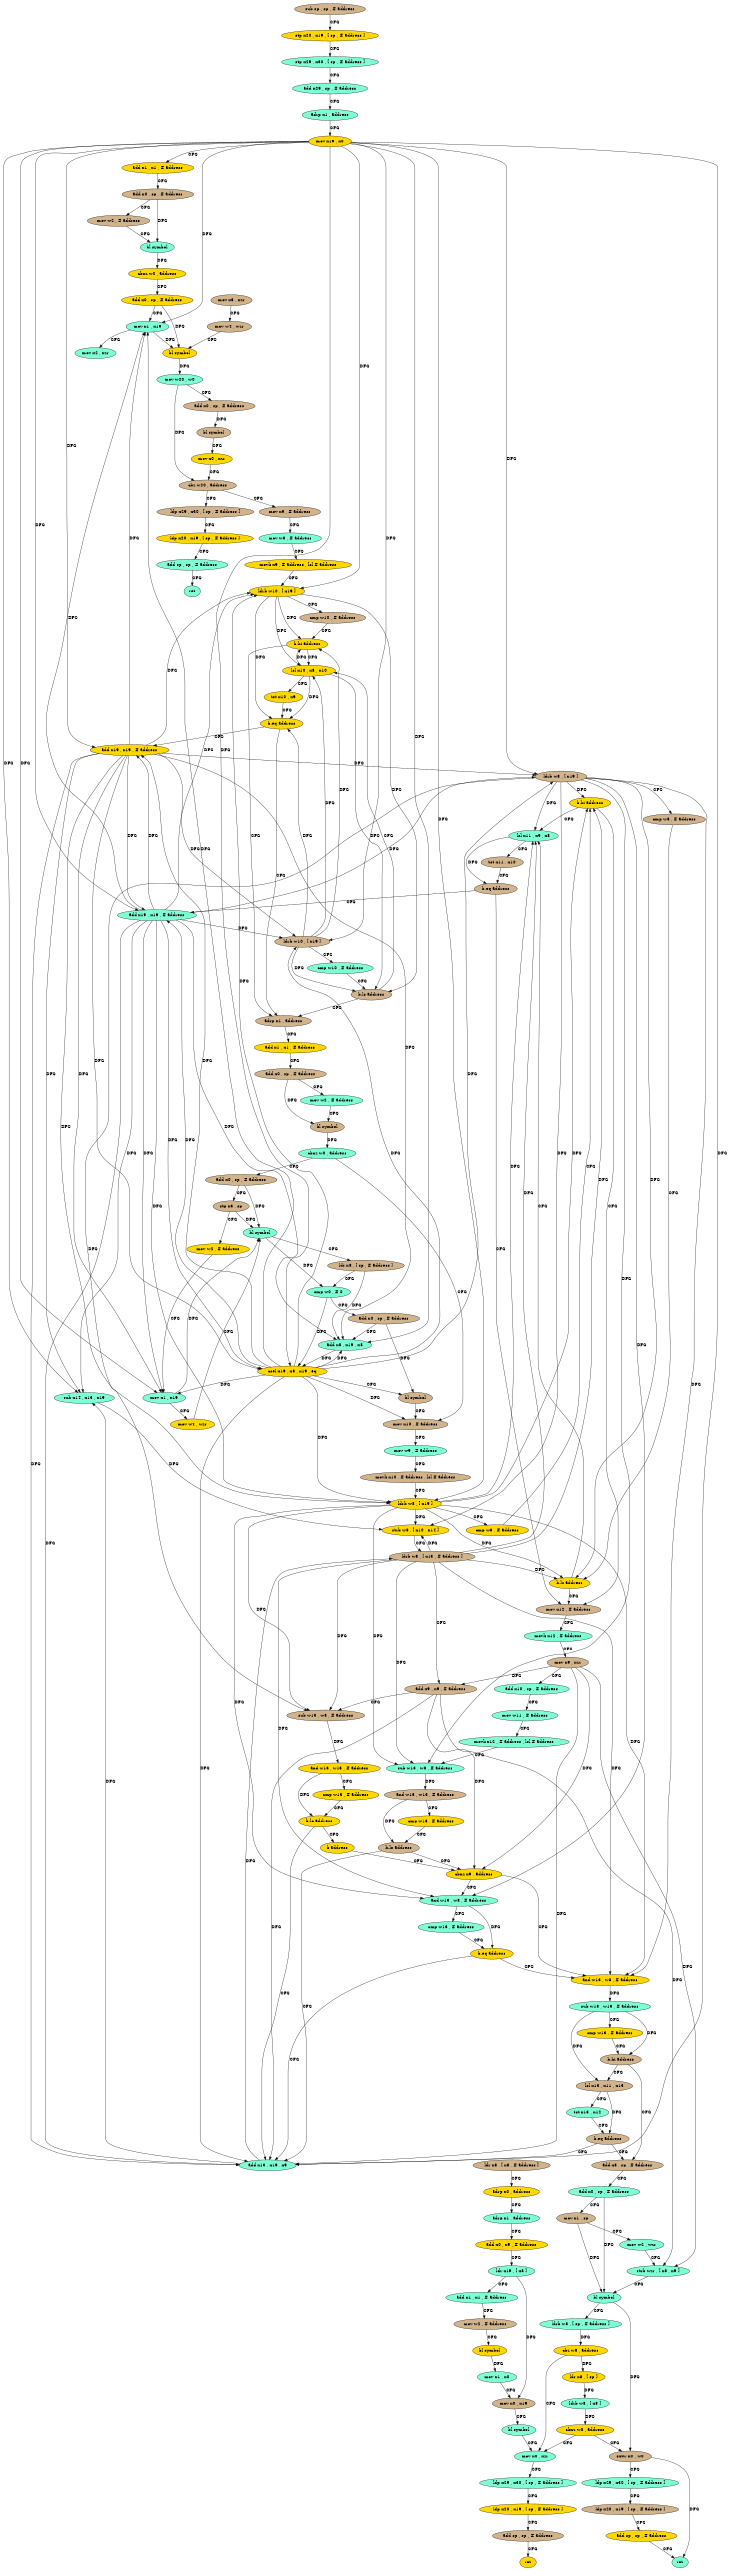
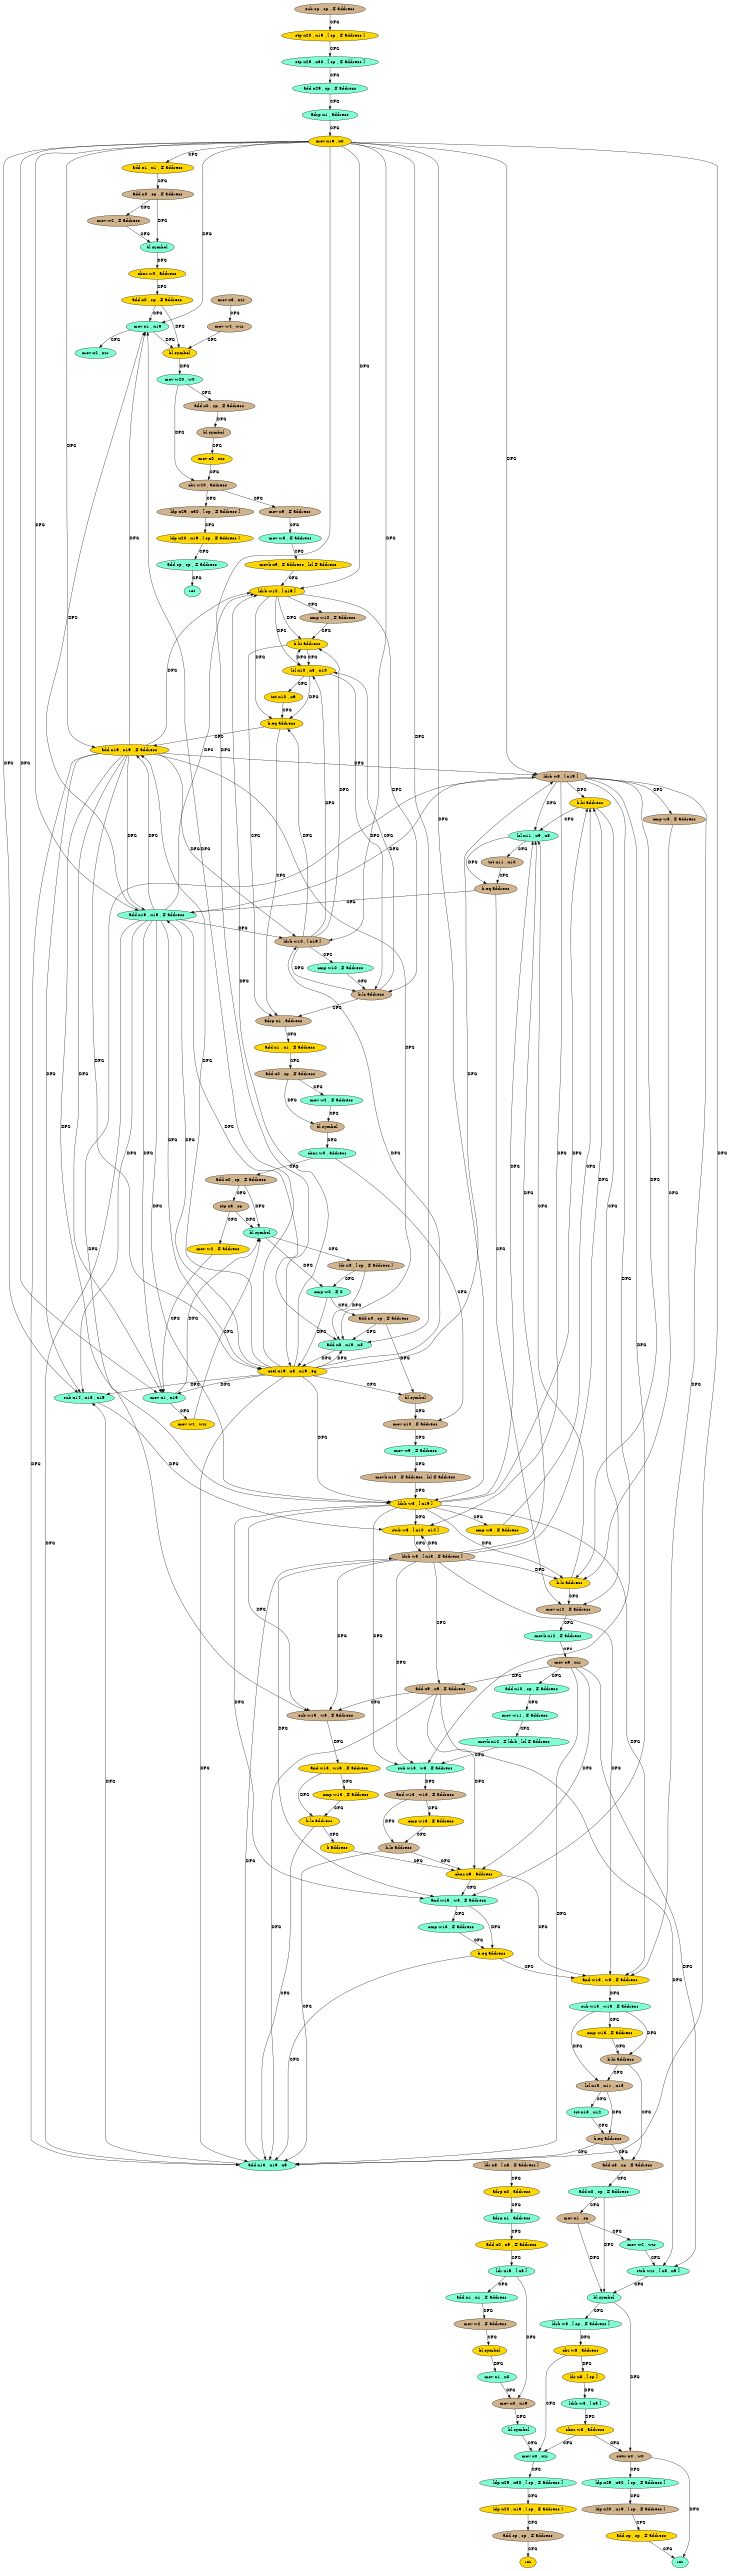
edge "csel x19 , x8 , x19 , eq" -> "mov x10 , # address": now "csel x19 , x8 , x19 , eq" -> "sub x14 , x13 , x19"
node "movk x12 , # address , lsl # address": label "movk x12 , # address , lsl # address" -> "movk x12 , # ldrb , lsl # address"
